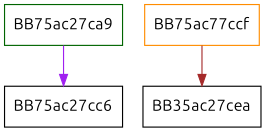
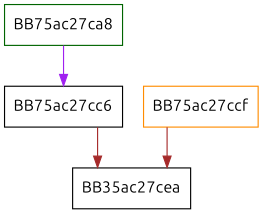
node "BB75ac27ca9": label "BB75ac27ca9" -> "BB75ac27ca8"
node "BB75ac77ccf": label "BB75ac77ccf" -> "BB75ac27ccf"
edge "BB75ac27cc6" -> "BB35ac27cea": added
